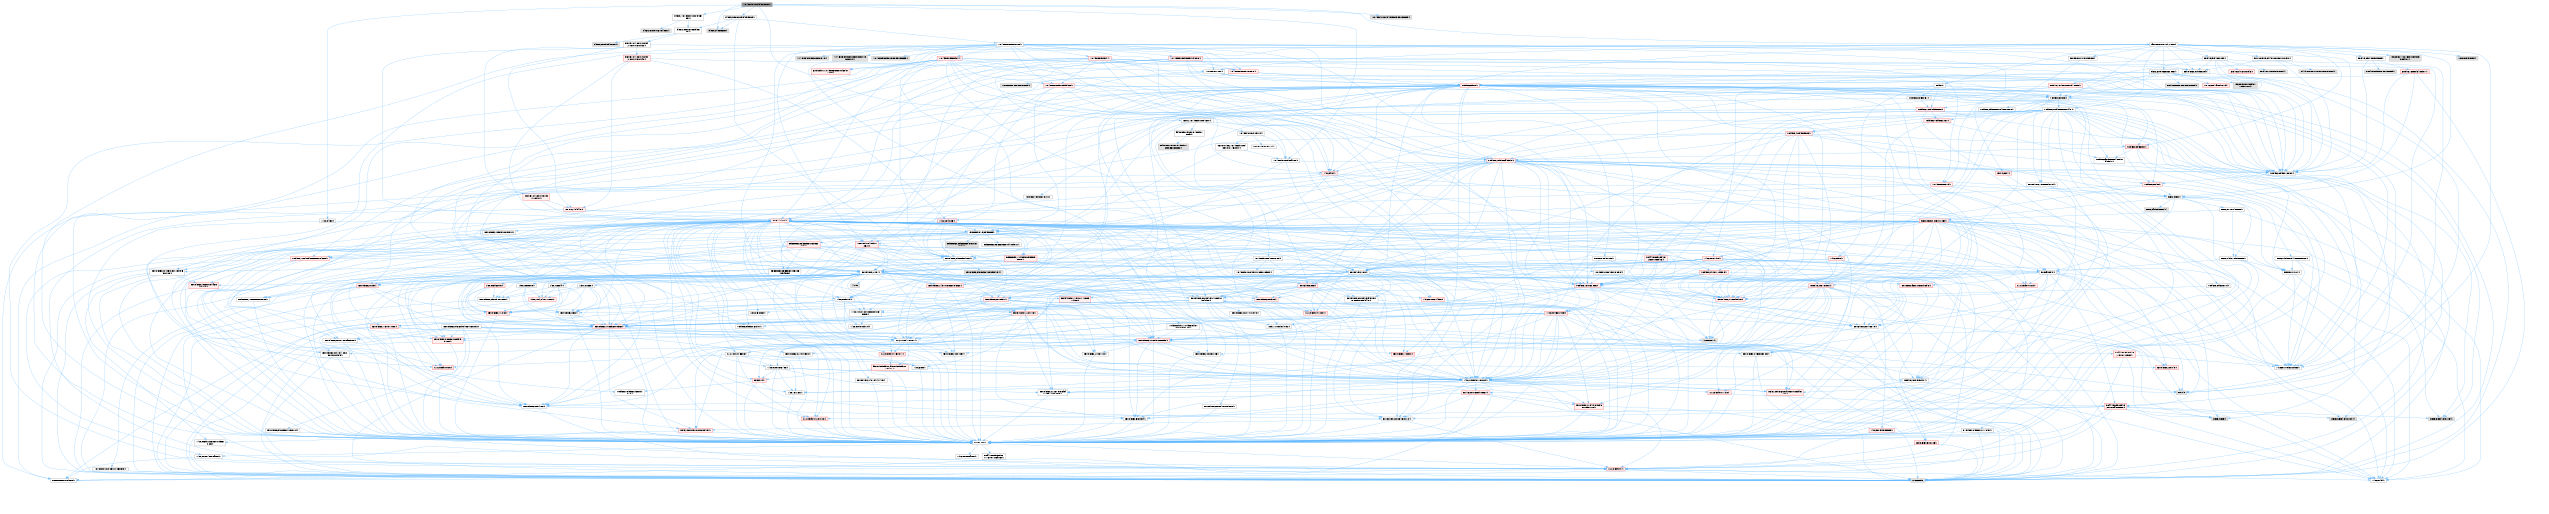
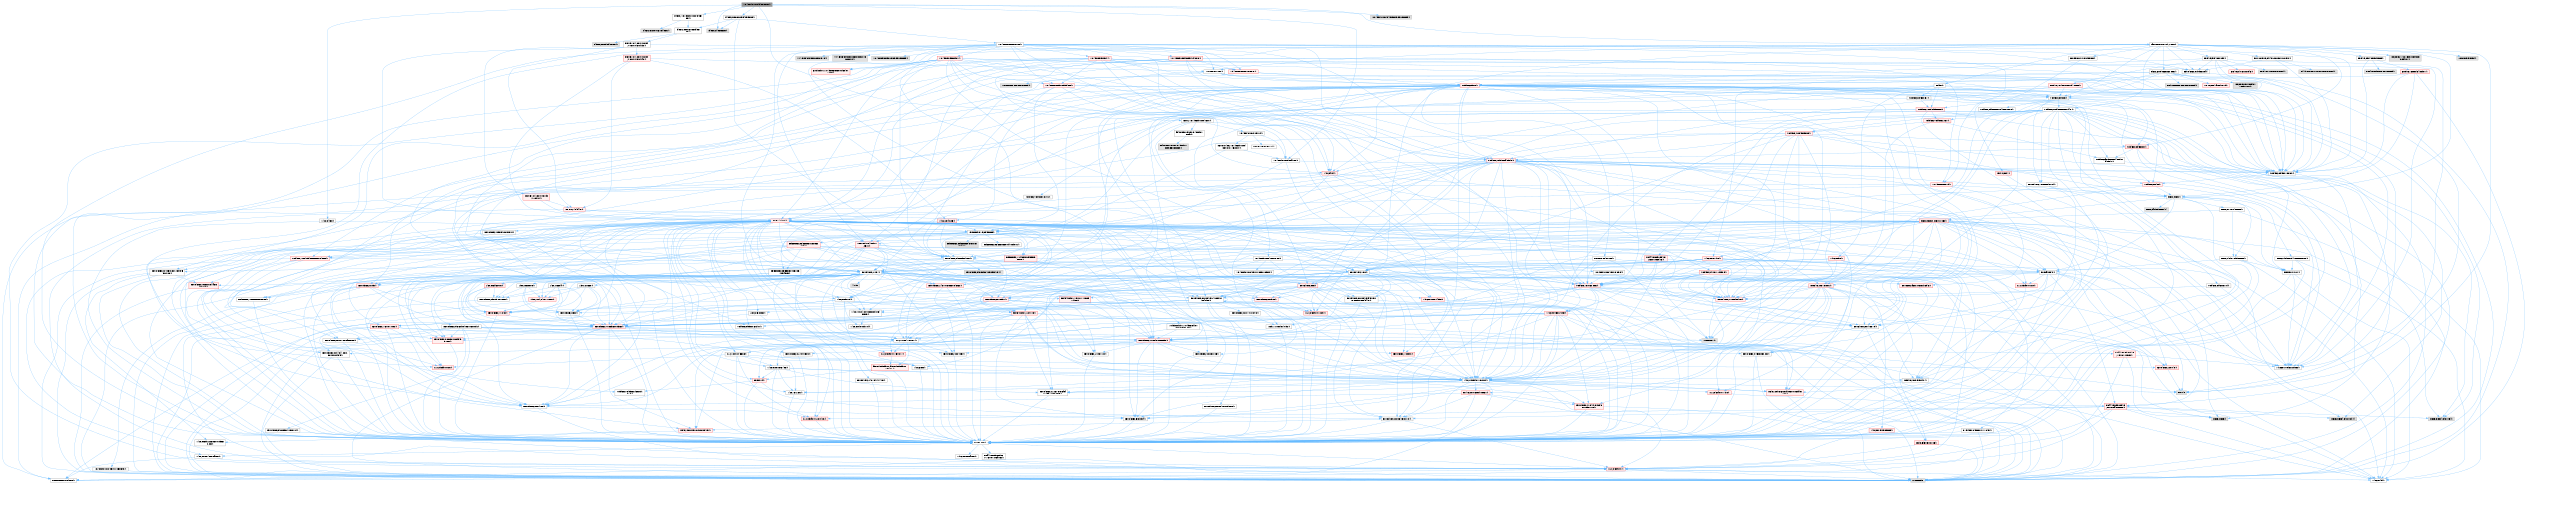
edge "Templates/SharedPointer.h" -> "Templates/SharedPointerInternals.h": added
edge "Containers/ContainerAllocation Policies.h" -> "Math/NumericLimits.h": now "Templates/IsPolymorphic.h" -> "Math/NumericLimits.h"
edge "Templates/Function.h" -> "Misc/AssertionMacros.h": removed
